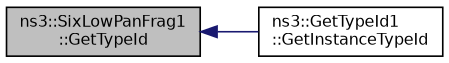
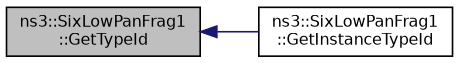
node "ns3::GetTypeId1 ::GetInstanceTypeId": label "ns3::GetTypeId1 ::GetInstanceTypeId" -> "ns3::SixLowPanFrag1 ::GetInstanceTypeId"
